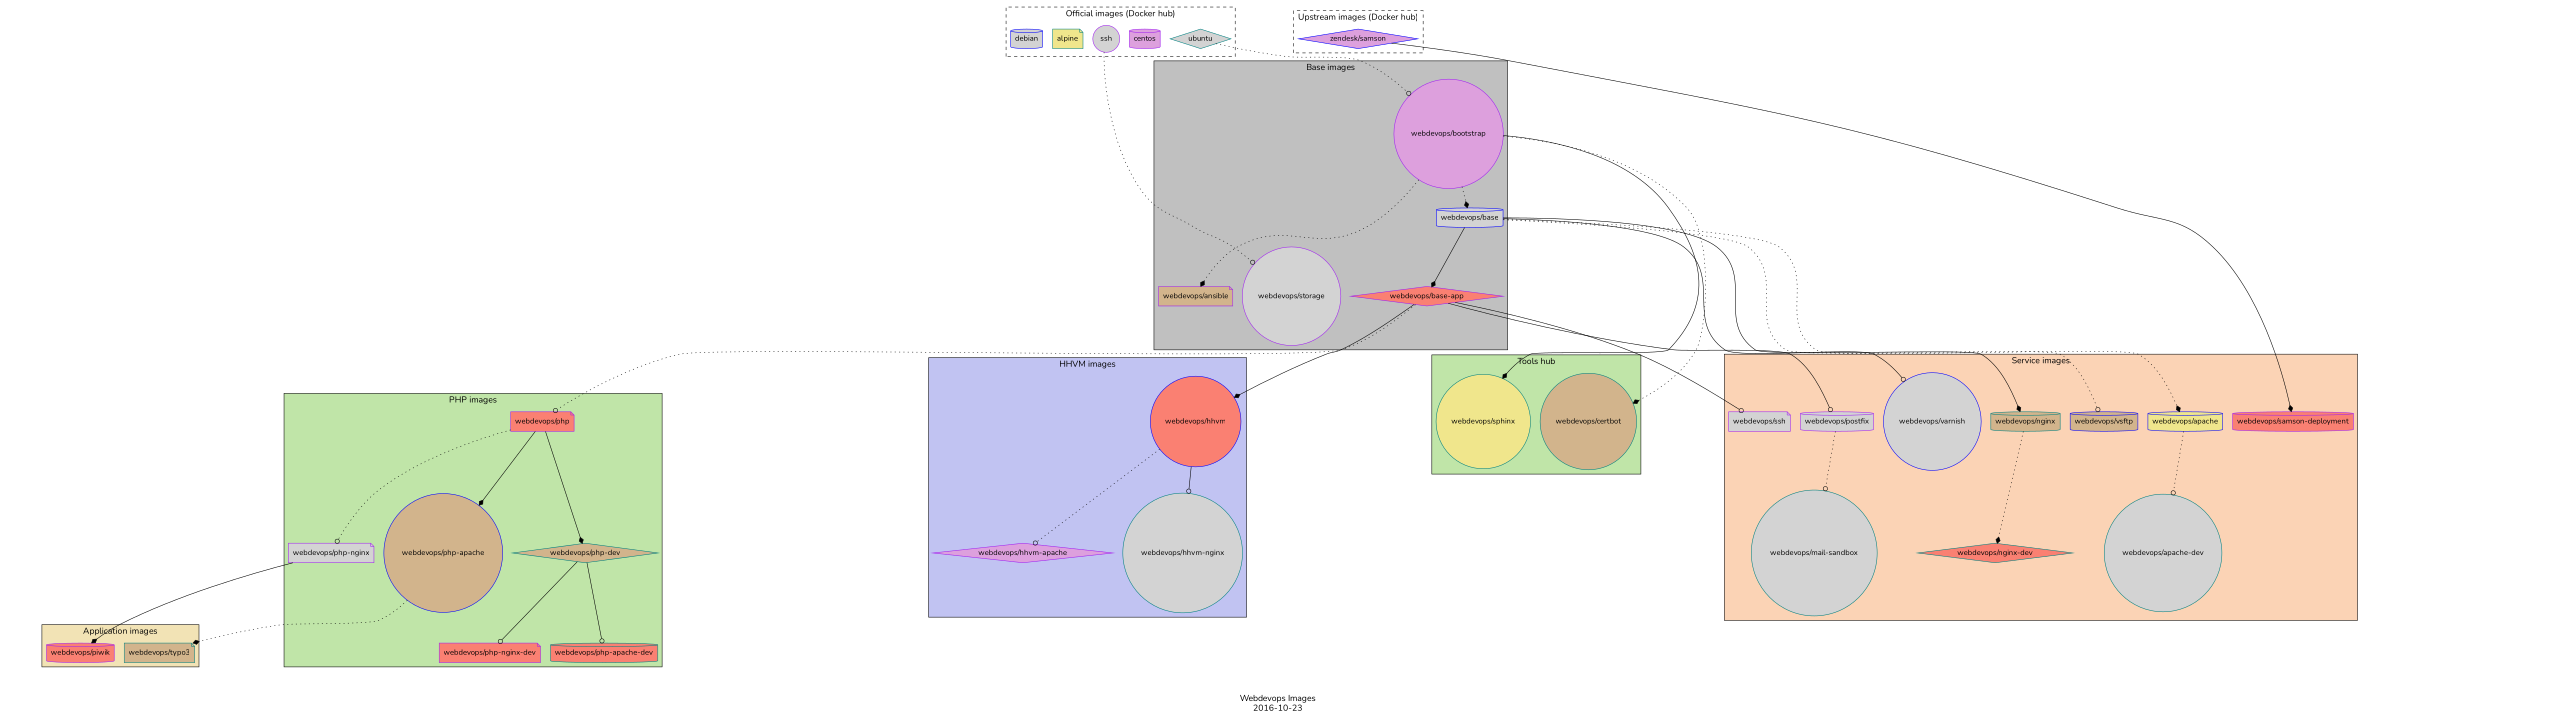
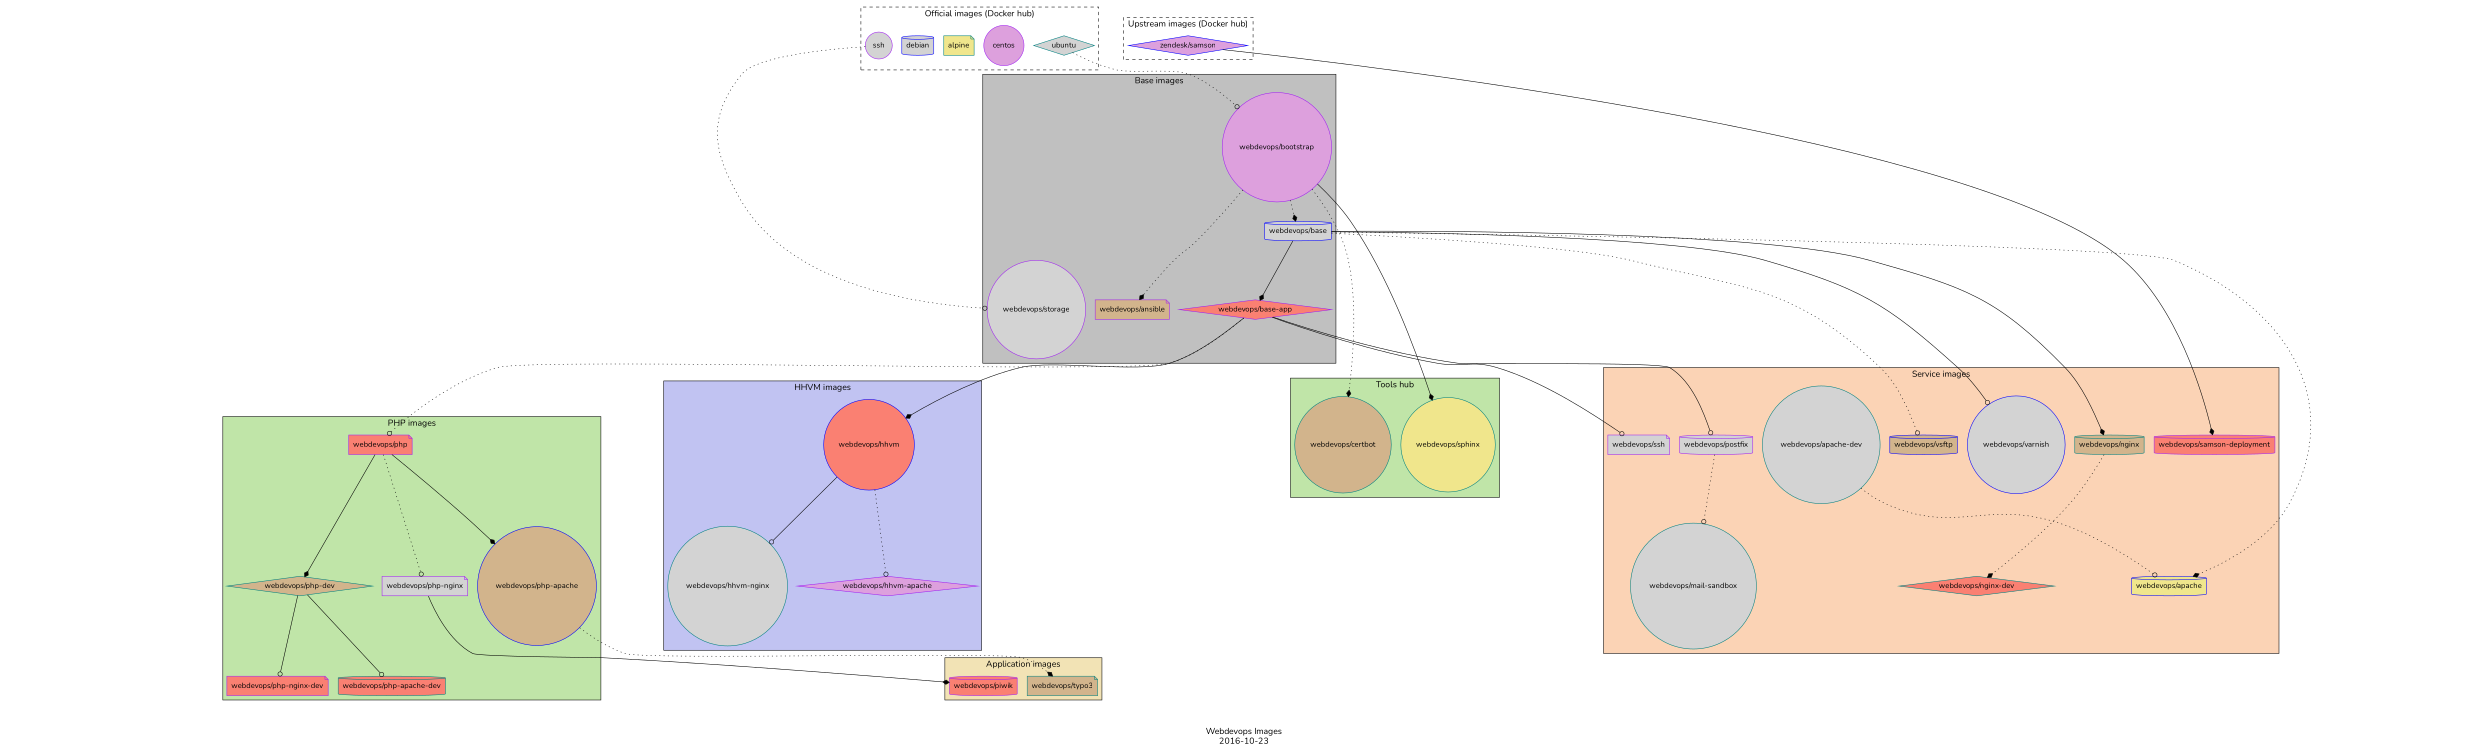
node "centos": shape cylinder -> circle
edge "webdevops/apache" -> "webdevops/apache-dev": reversed
